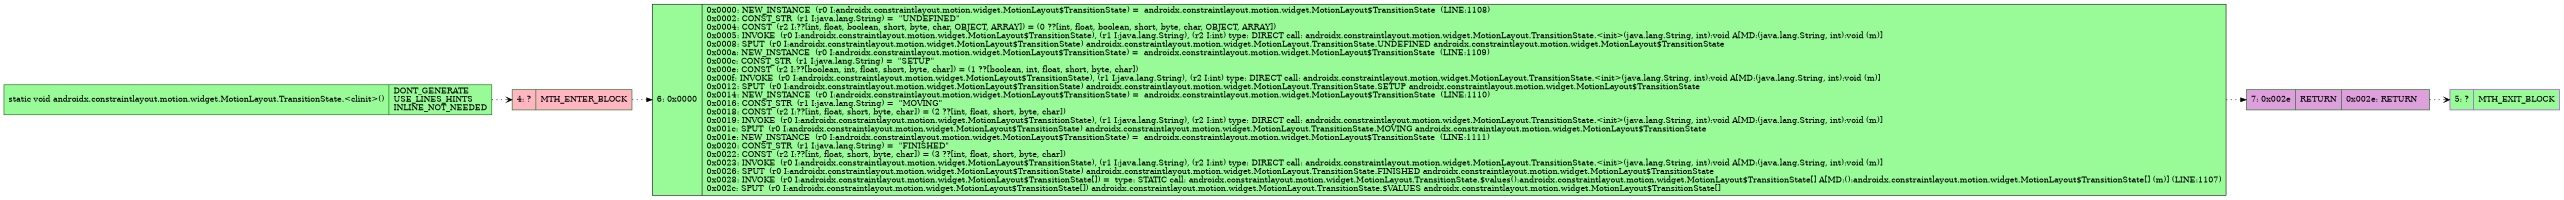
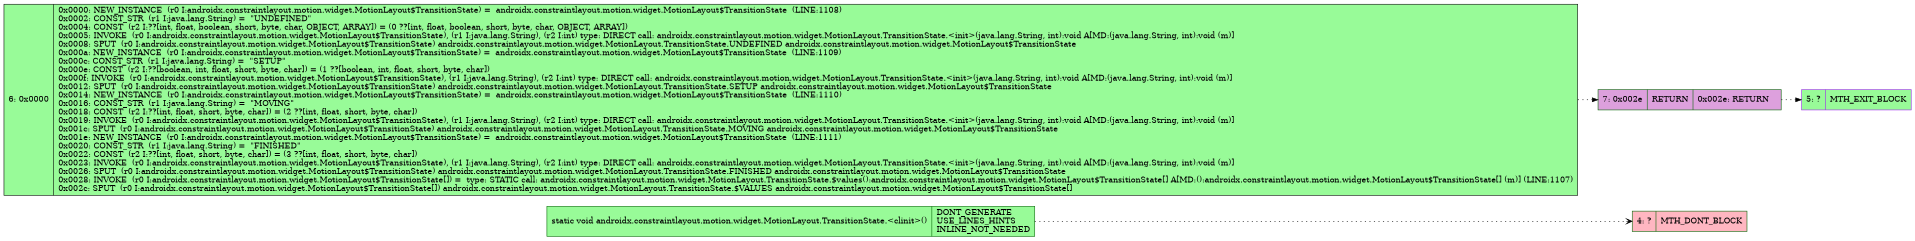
node "4: ?": text "MTH_ENTER_BLOCK" -> "MTH_DONT_BLOCK"
edge "4: ?" -> "6: 0x0000": removed
edge "7: 0x002e" -> "5: ?": arrowhead vee -> normal
